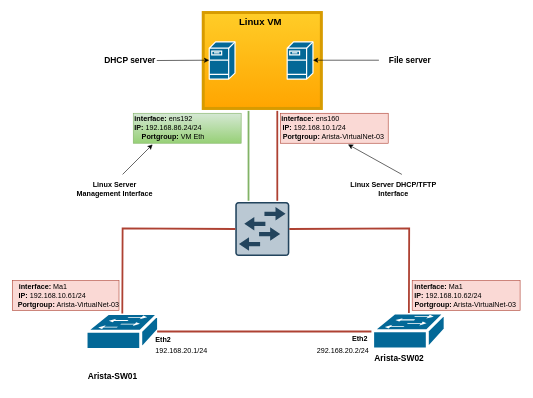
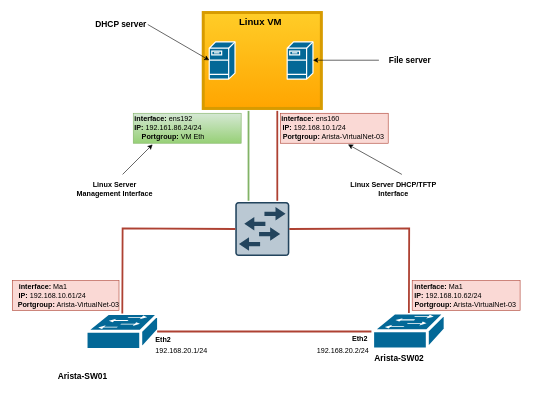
node "DHCP server": moved (130, 60) -> (121, 24)
node "IP: 192.168.86.24/24": label "IP: 192.168.86.24/24" -> "IP: 192.161.86.24/24"
node "292.168.20.2/24": label "292.168.20.2/24" -> "192.168.20.2/24"
node "Arista-SW01": moved (113, 376) -> (83, 376)
